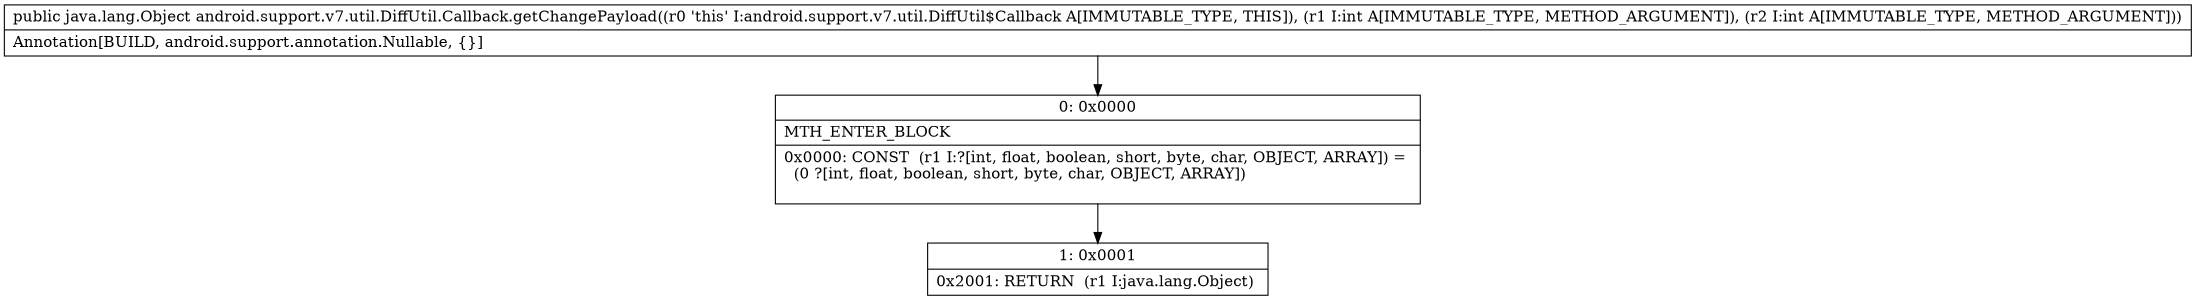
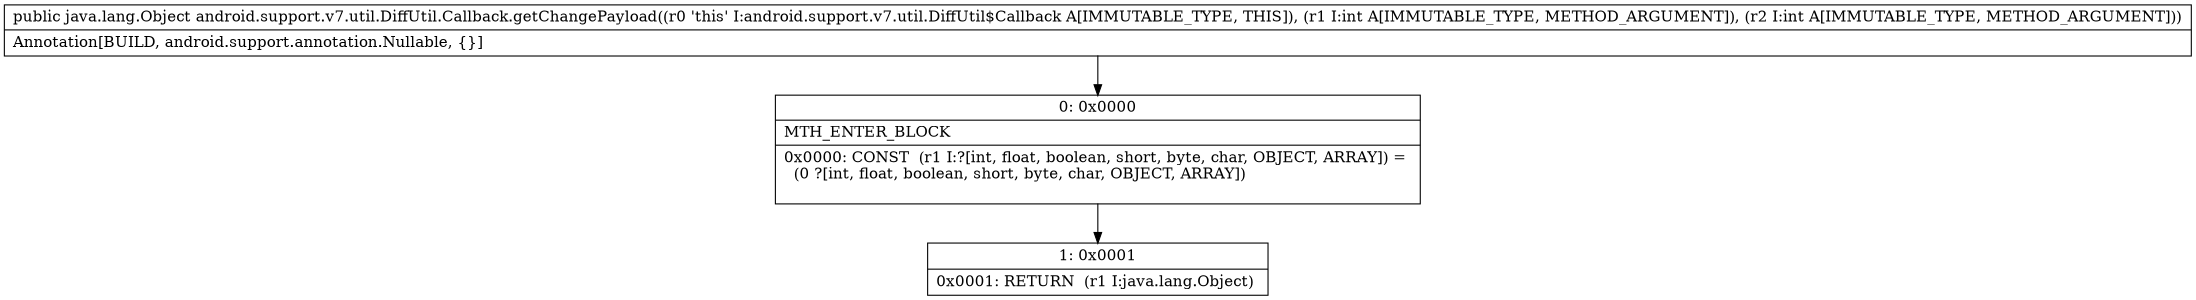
node "1: 0x0001": text "0x2001: RETURN  (r1 I:java.lang.Object)" -> "0x0001: RETURN  (r1 I:java.lang.Object)"
